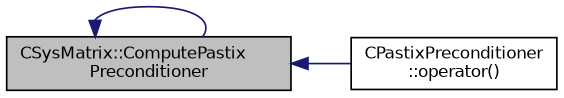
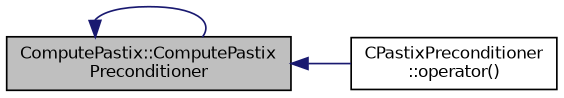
node "CSysMatrix::ComputePastix Preconditioner": label "CSysMatrix::ComputePastix Preconditioner" -> "ComputePastix::ComputePastix Preconditioner"
